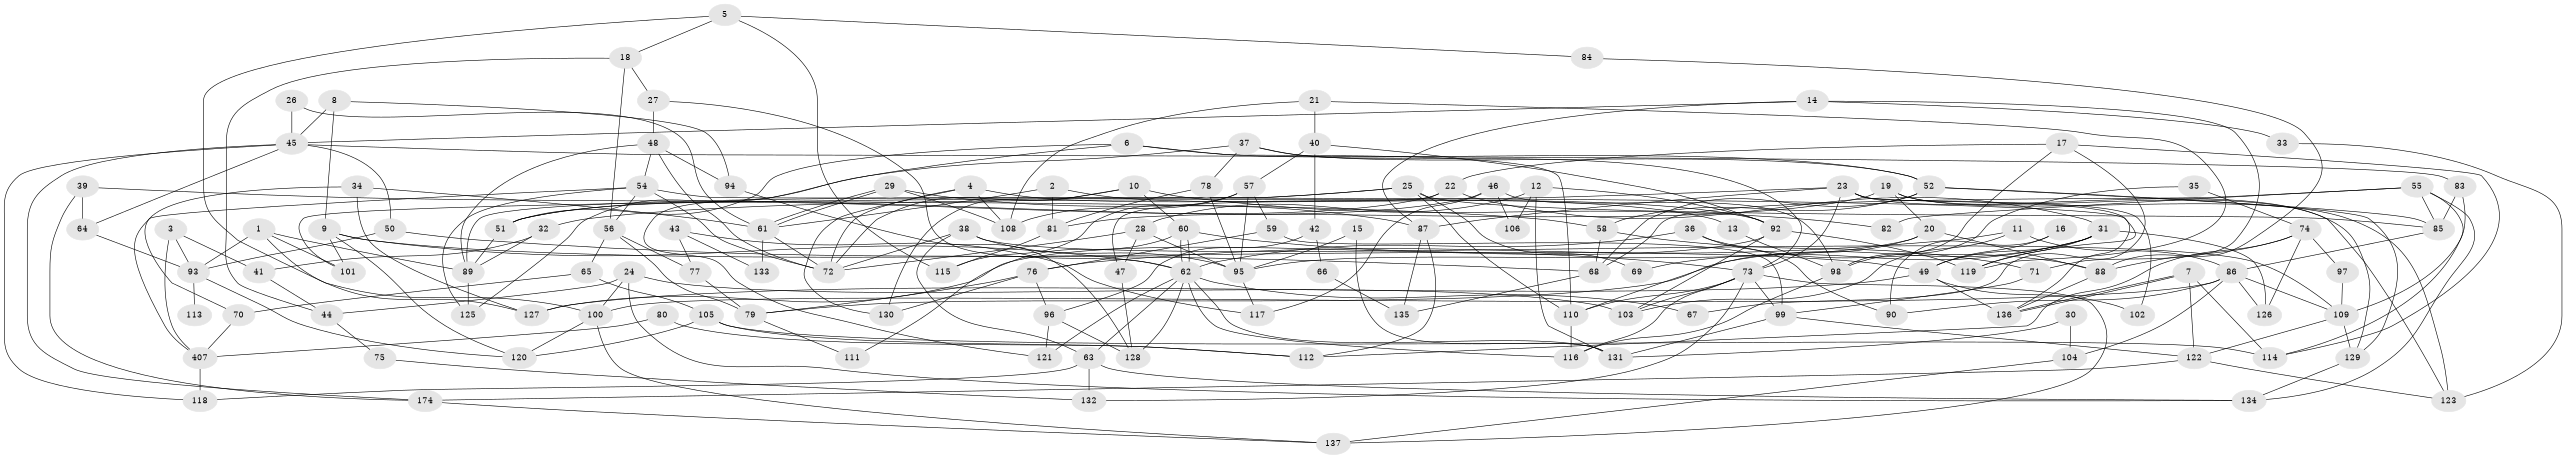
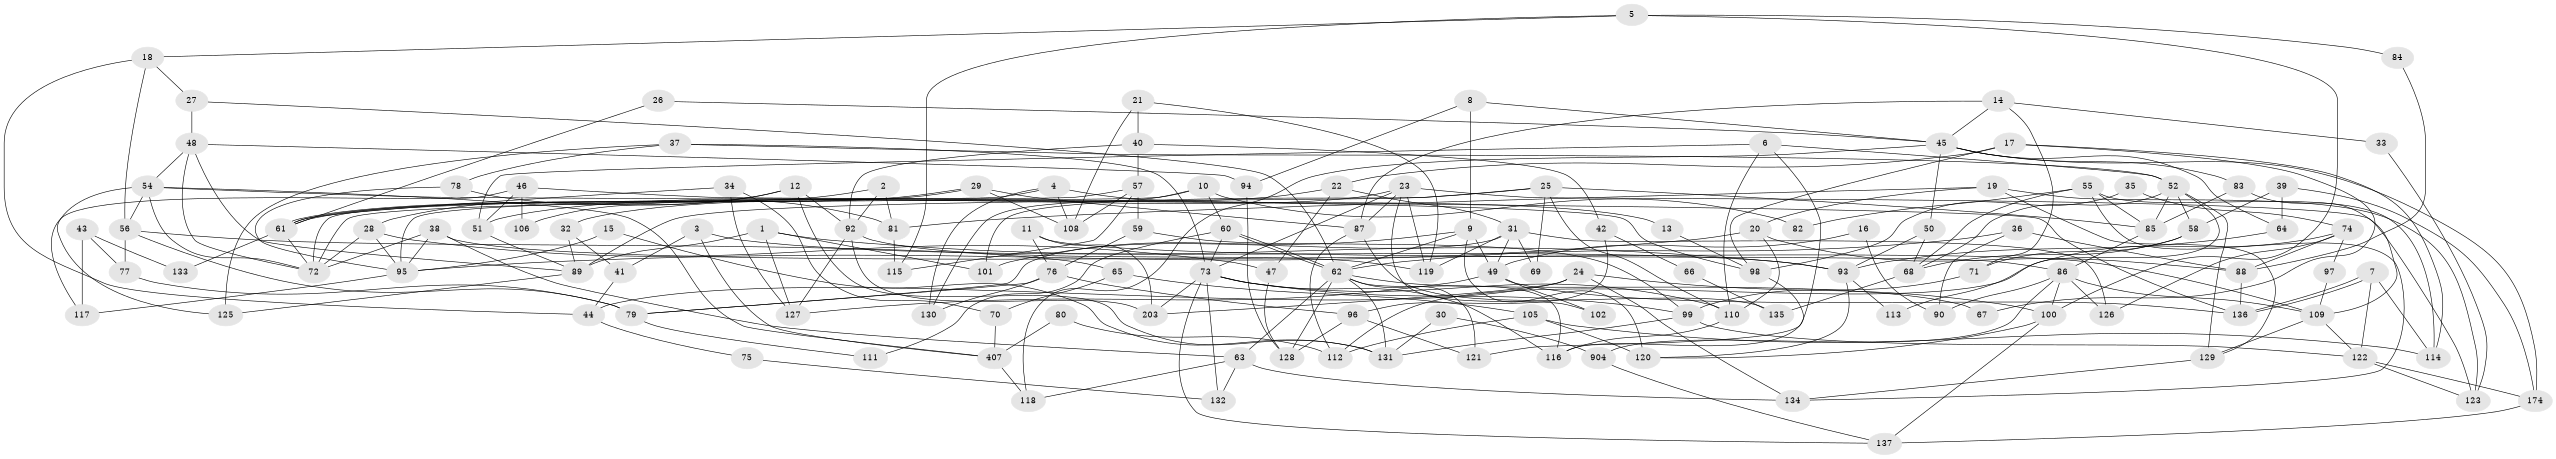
edge "52" -- "113": added
node "103": label "103" -> "203"
node "104": label "104" -> "904"
